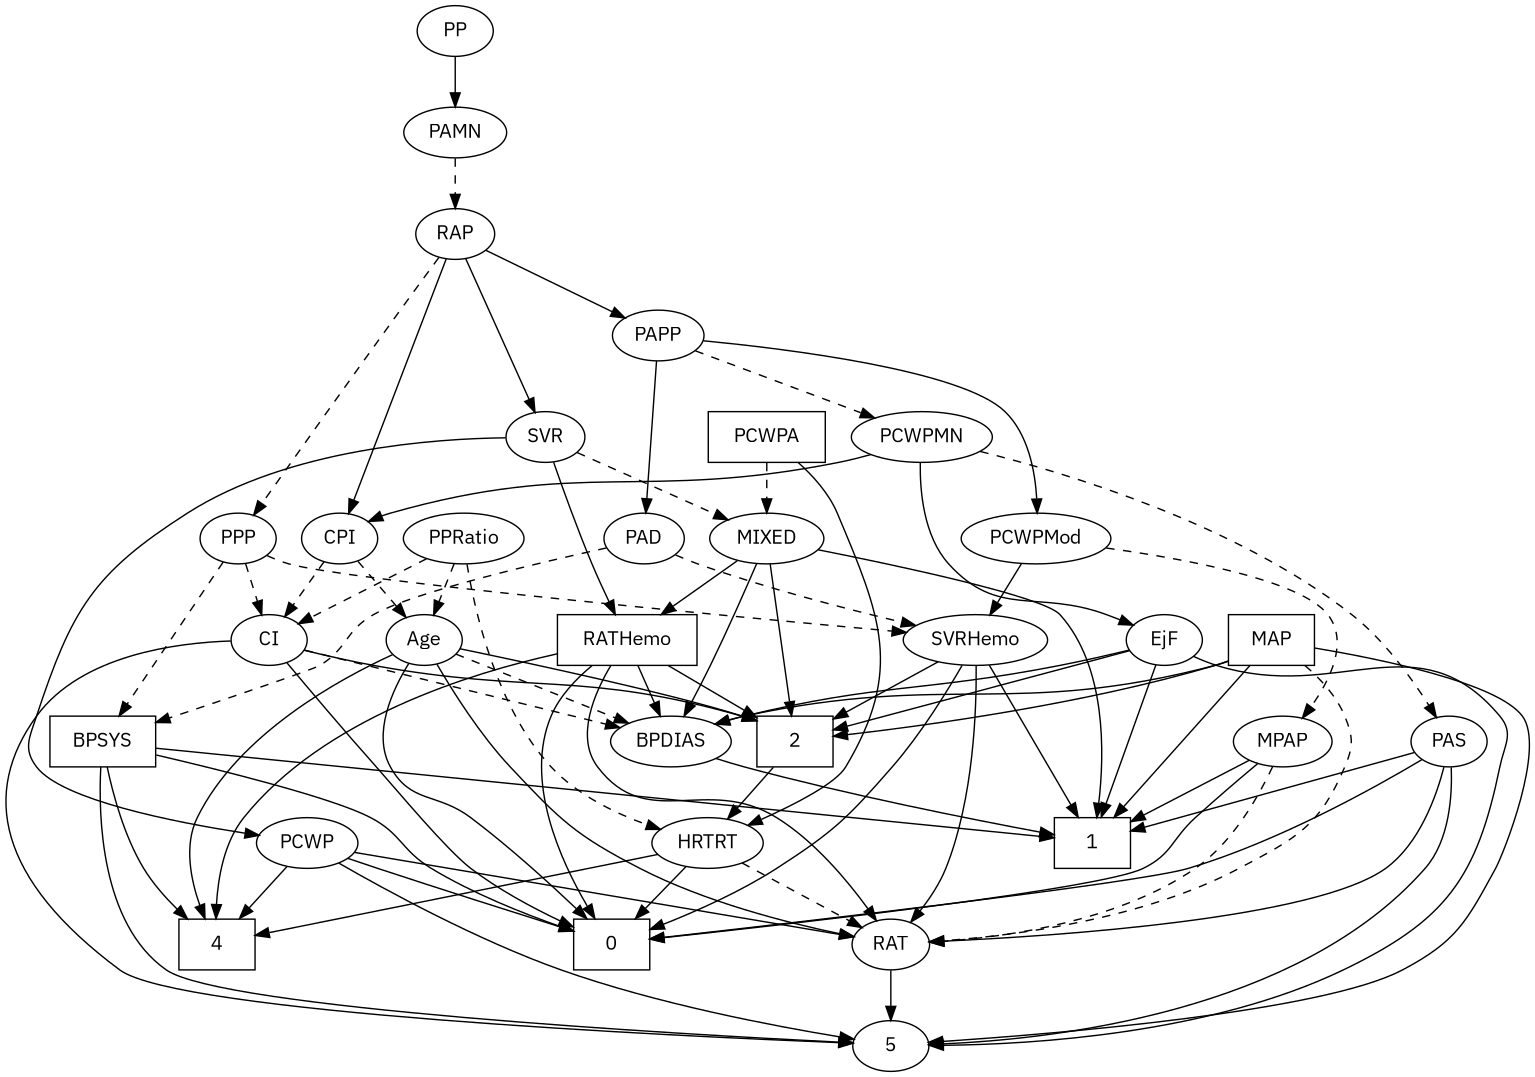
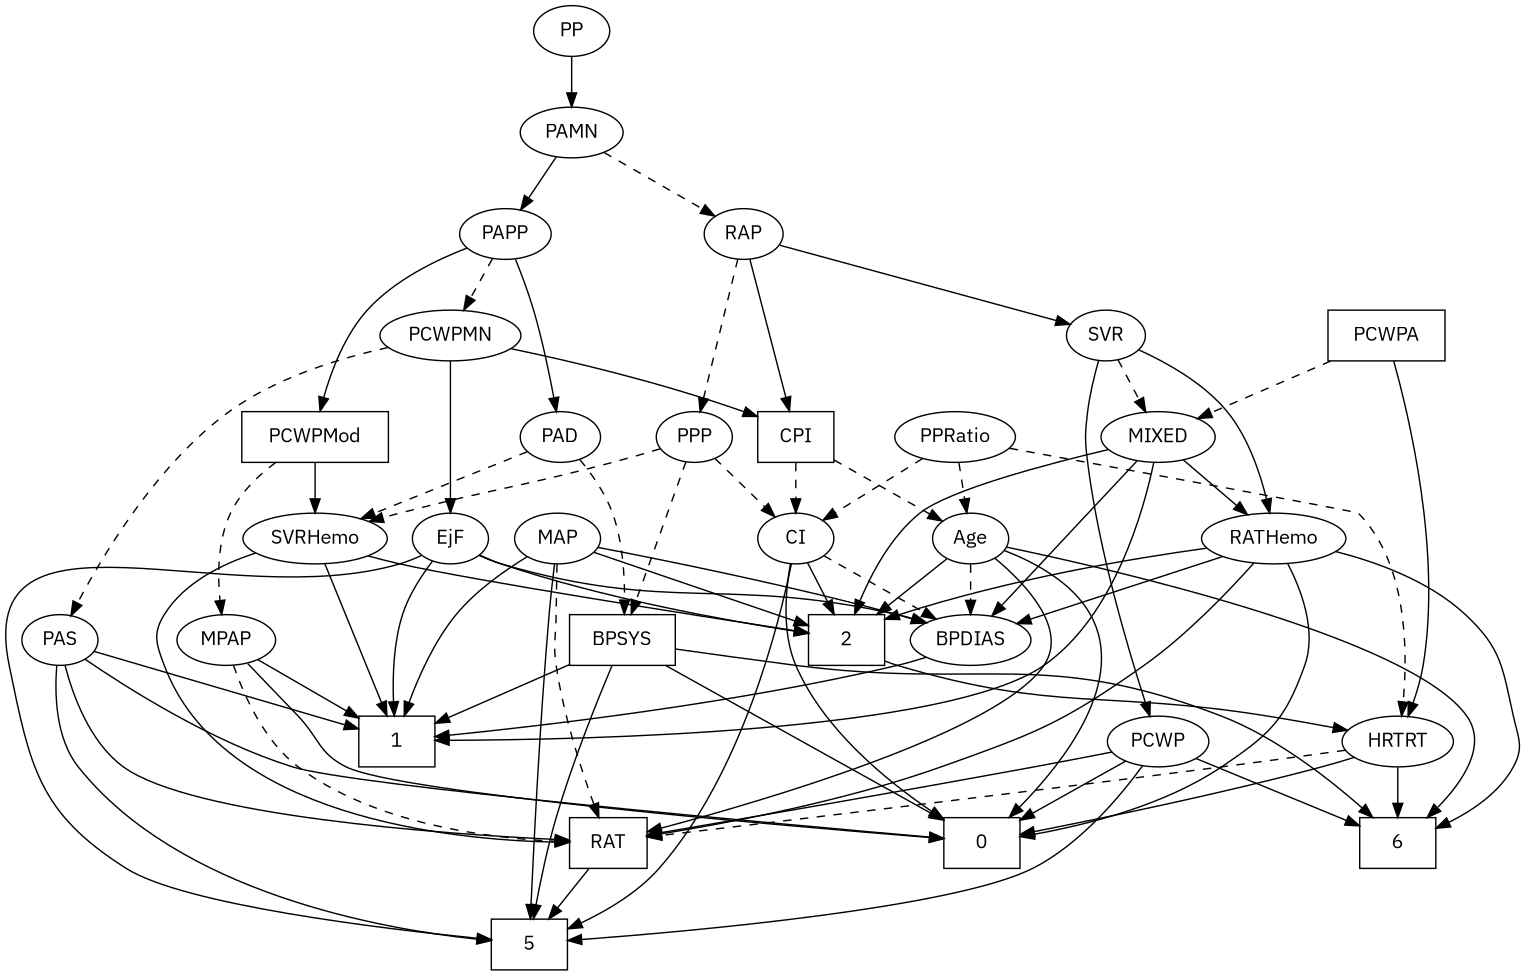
edge "RAP" -> "PAPP": now "PAMN" -> "PAPP"
node "CPI": shape ellipse -> box
node "PCWPMod": shape ellipse -> box
node "RATHemo": shape box -> ellipse
node "MAP": shape box -> ellipse
edge "SVRHemo" -> "0": removed
node "4": label "4" -> "6"
node "RAT": shape ellipse -> box
node "5": shape ellipse -> box
